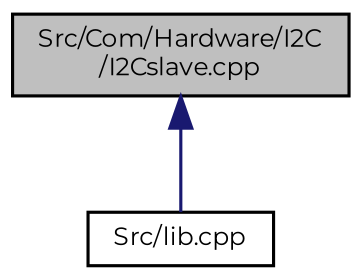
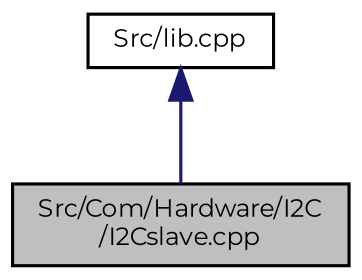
edge "Src/lib.cpp" -> "Src/Com/Hardware/I2C /I2Cslave.cpp": reversed
